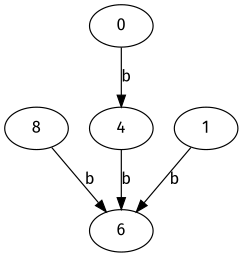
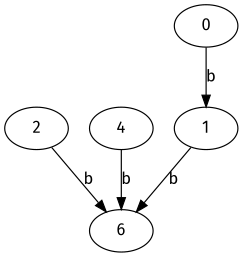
edge "0" -> "4": now "0" -> "1"
node "8": label "8" -> "2"
